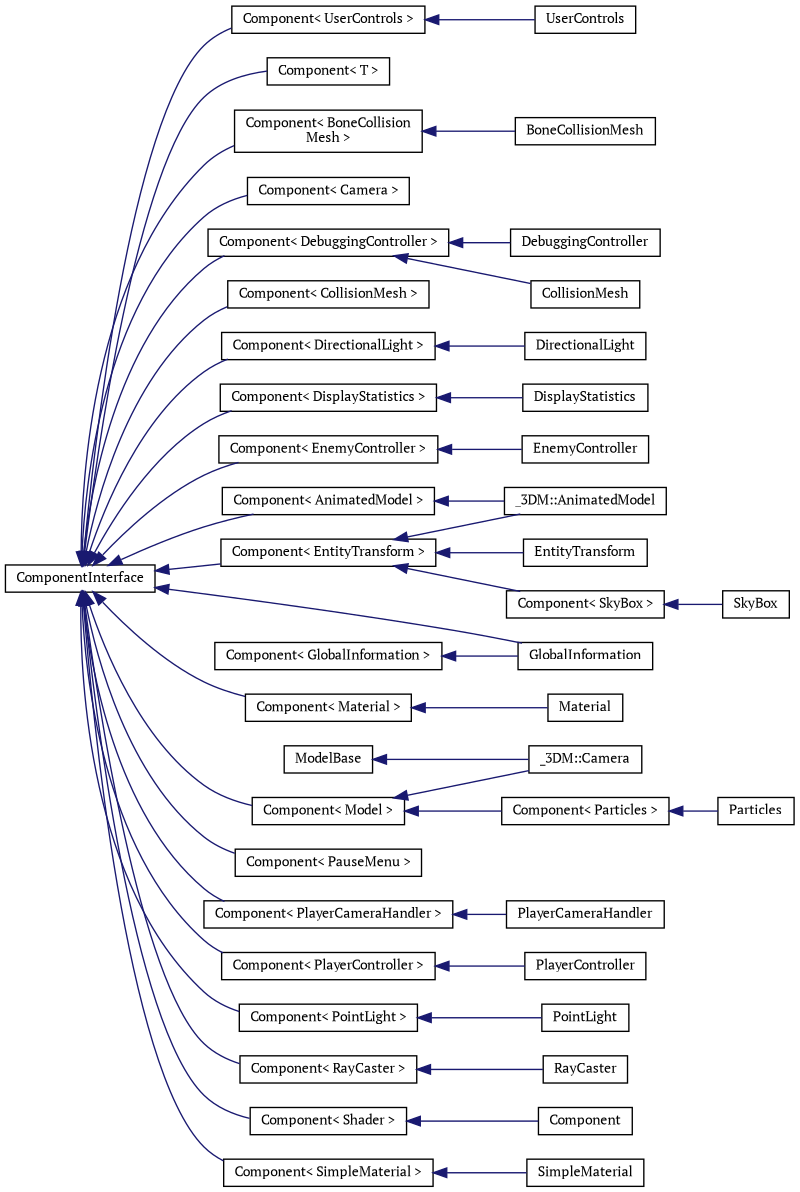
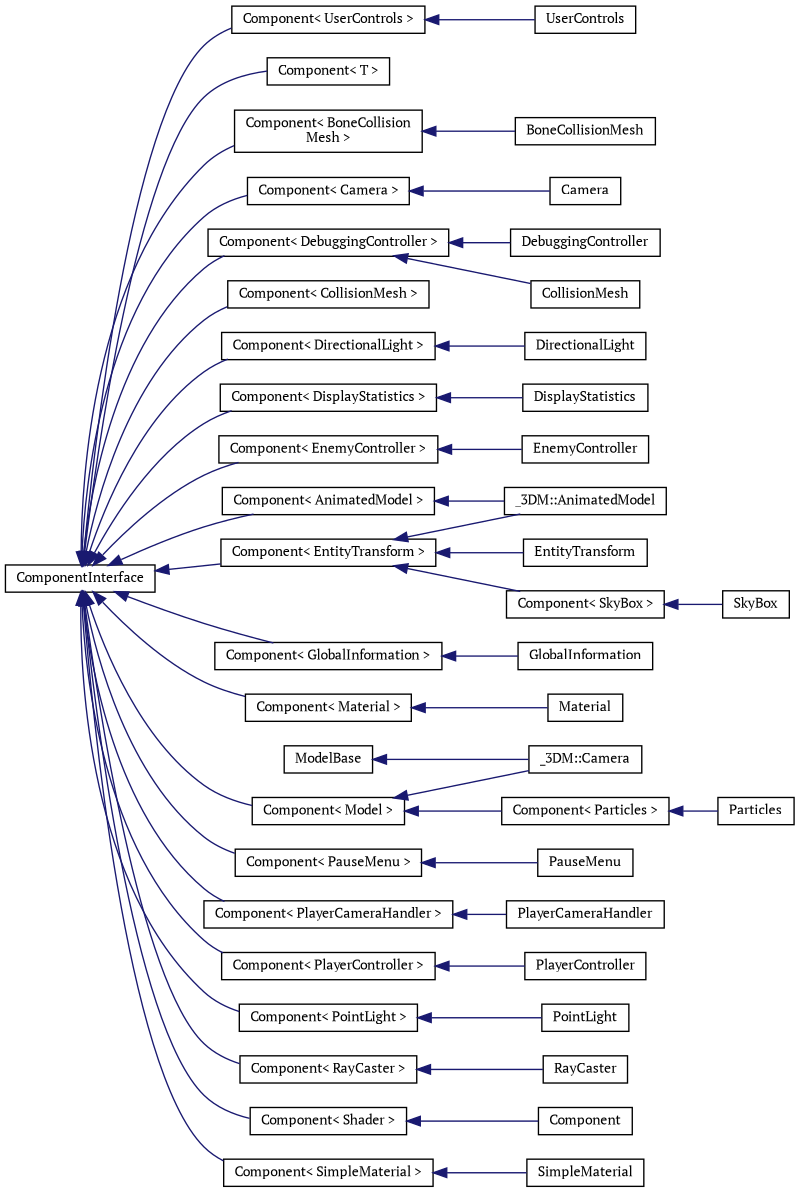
node "Camera": added
edge "GlobalInformation" -> "ComponentInterface": now "Component< GlobalInformation >" -> "ComponentInterface"
node "PauseMenu": added
